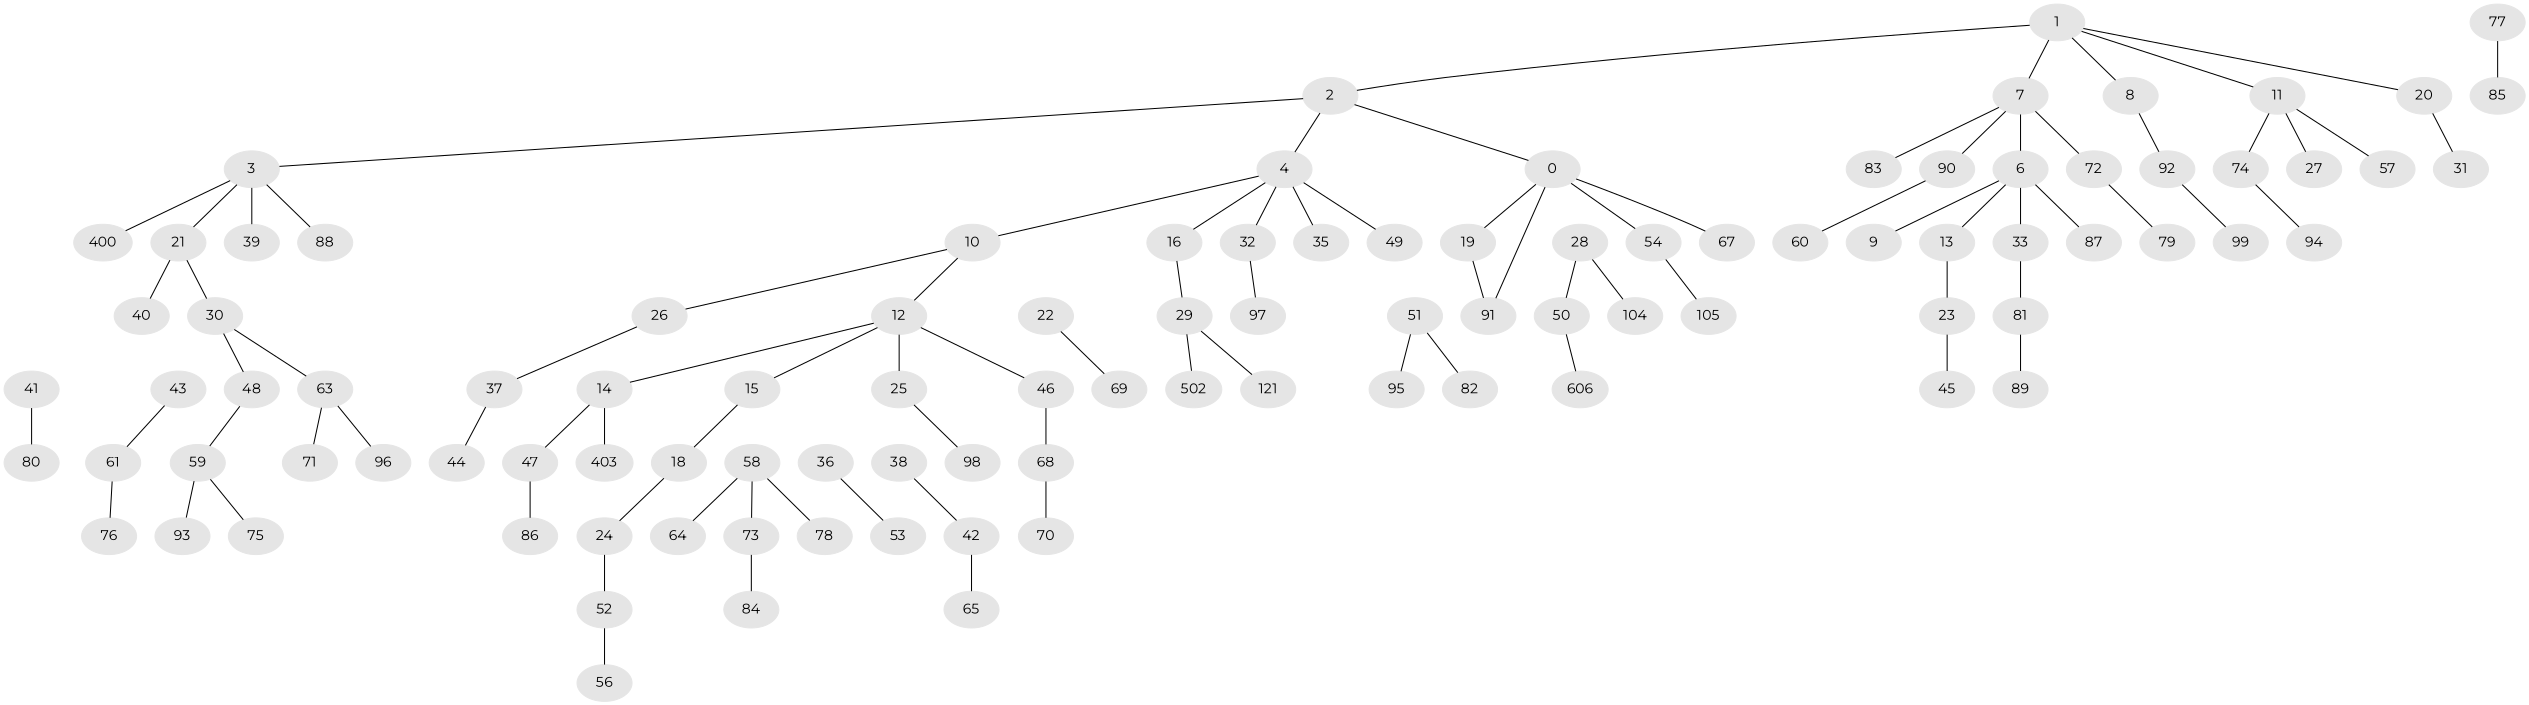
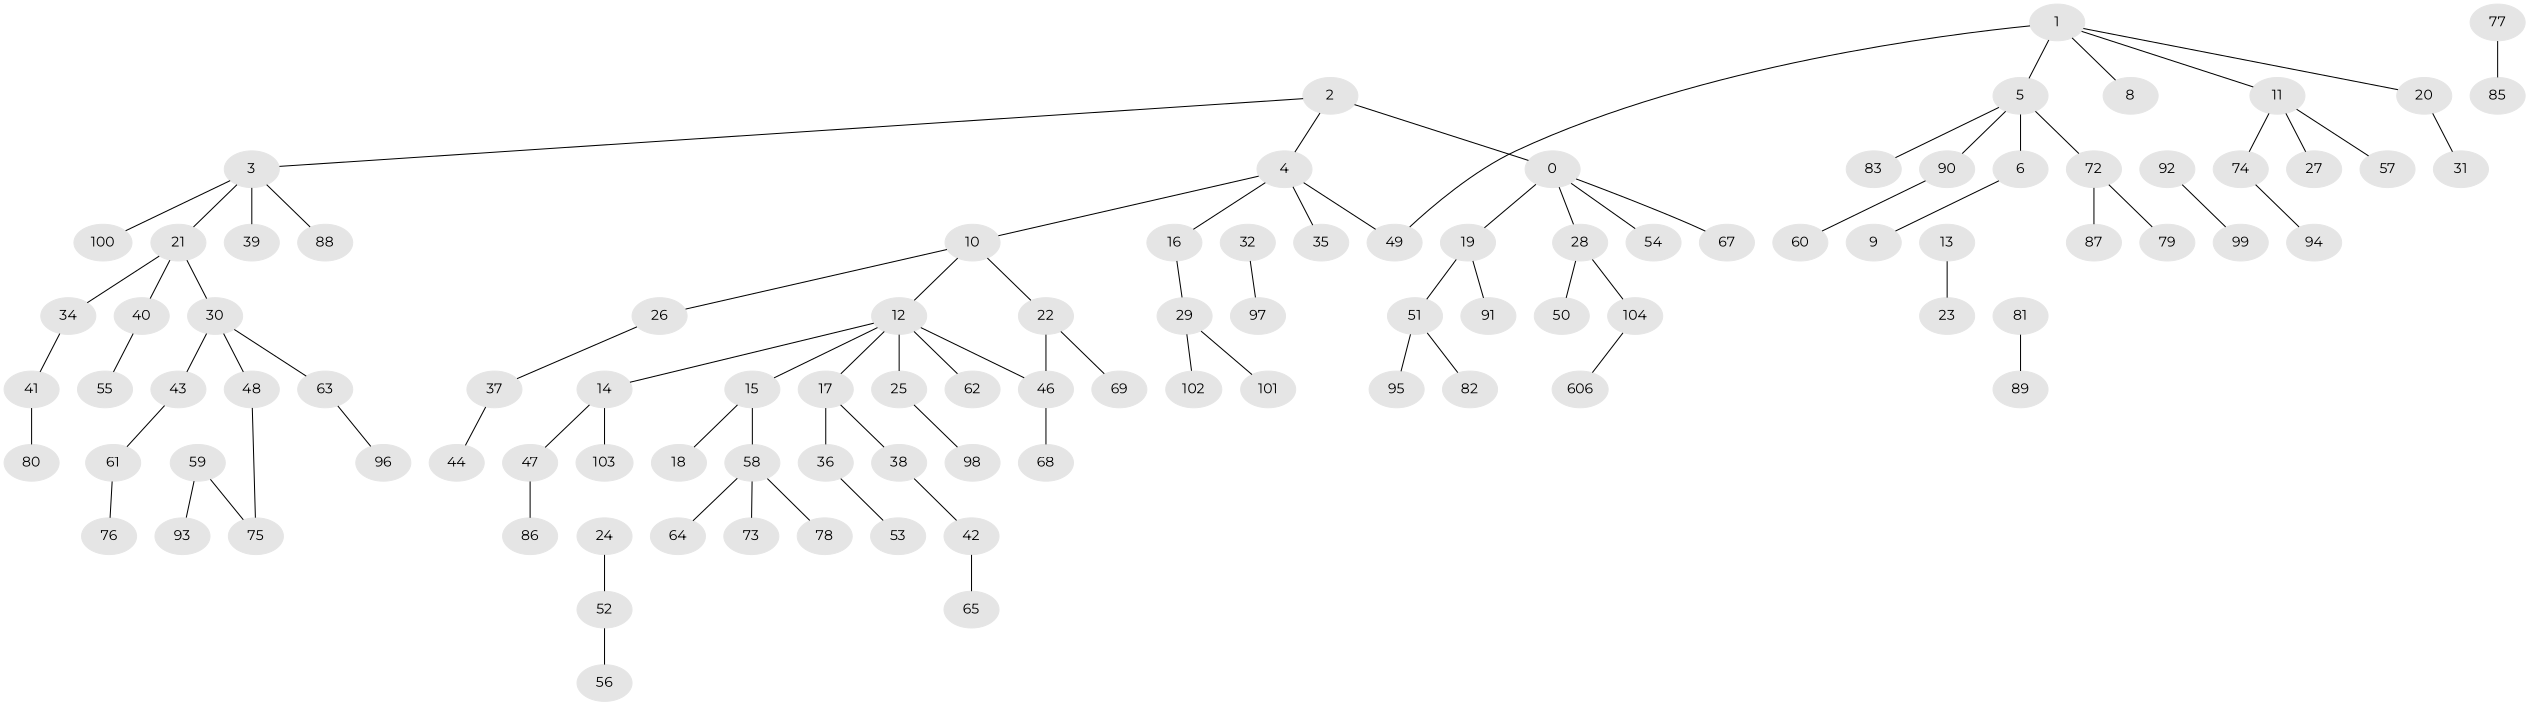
edge "1" -- "2": now "1" -- "49"
node "7": label "7" -> "5"
edge "8" -- "92": removed
edge "4" -- "32": removed
edge "6" -- "13": removed
edge "6" -- "87": now "72" -- "87"
node "400": label "400" -> "100"
edge "0" -- "91": now "0" -- "28"
node "33": removed
edge "10" -- "22": added
edge "19" -- "51": added
node "34": added
node "105": removed
edge "30" -- "43": added
edge "22" -- "46": added
edge "50" -- "606": now "104" -- "606"
node "55": added
node "17": added
node "62": added
node "502": label "502" -> "102"
node "121": label "121" -> "101"
node "45": removed
edge "48" -- "59": now "48" -- "75"
edge "15" -- "58": added
node "71": removed
node "403": label "403" -> "103"
edge "18" -- "24": removed
node "70": removed
node "84": removed
